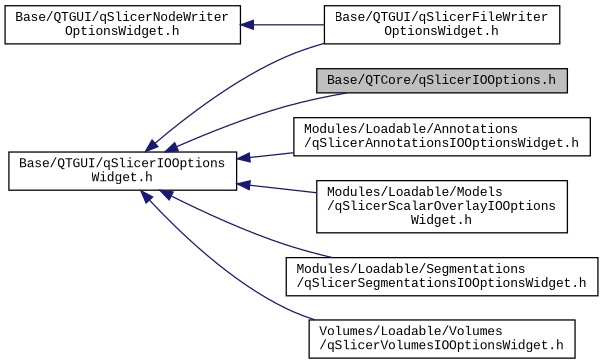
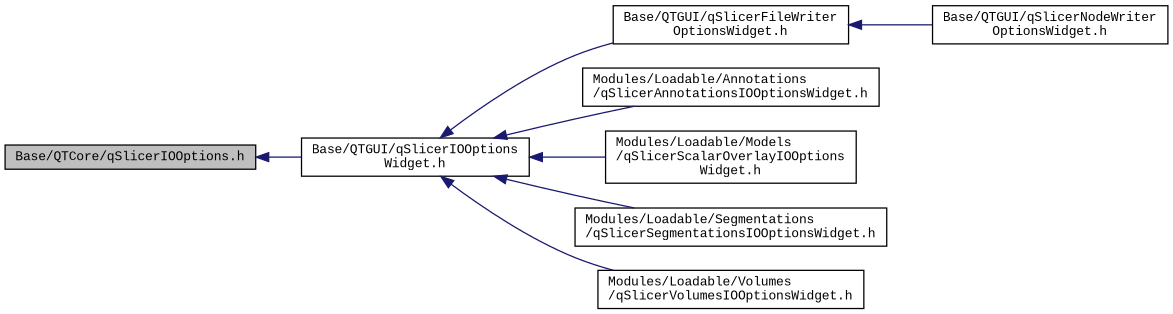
edge "Base/QTGUI/qSlicerFileWriter OptionsWidget.h" -> "Base/QTGUI/qSlicerNodeWriter OptionsWidget.h": reversed
edge "Base/QTCore/qSlicerIOOptions.h" -> "Base/QTGUI/qSlicerIOOptions Widget.h": reversed
node "Volumes/Loadable/Volumes /qSlicerVolumesIOOptionsWidget.h": label "Volumes/Loadable/Volumes /qSlicerVolumesIOOptionsWidget.h" -> "Modules/Loadable/Volumes /qSlicerVolumesIOOptionsWidget.h"
